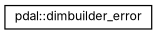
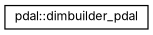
node "pdal::dimbuilder_error": label "pdal::dimbuilder_error" -> "pdal::dimbuilder_pdal"
